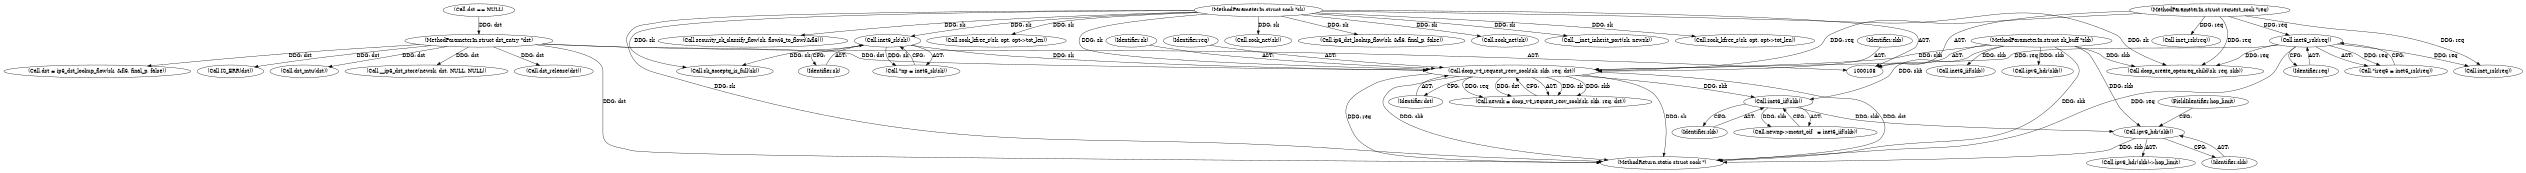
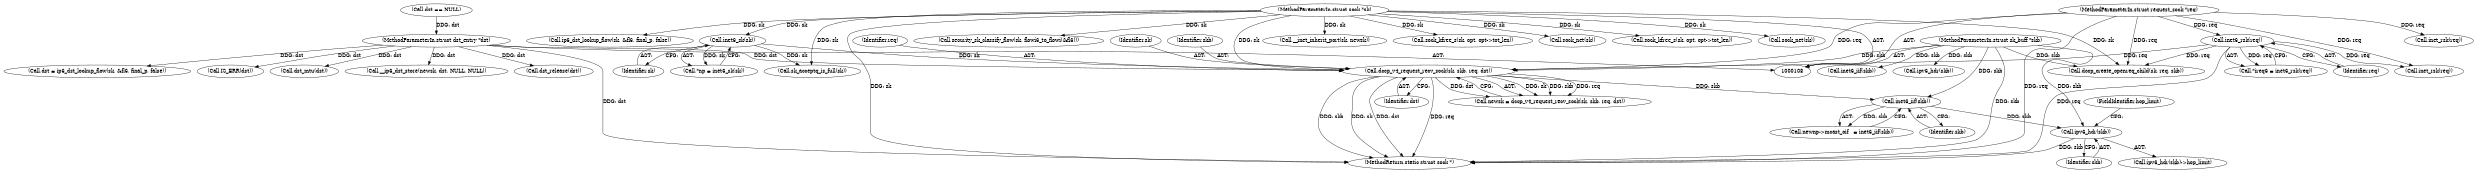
edge "(MethodParameterIn,struct request_sock *req)" -> "(MethodReturn,static struct sock *)": added, label "DDG: req"
